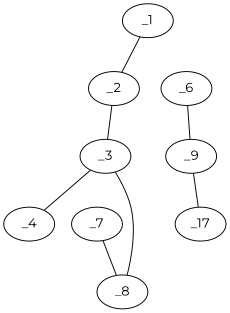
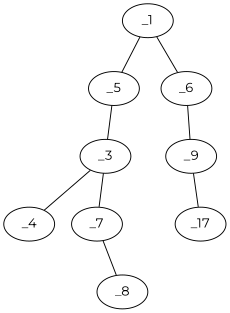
edge "_1" -- "_6": added
node "_2": label "_2" -> "_5"
edge "_3" -- "_8": now "_3" -- "_7"
